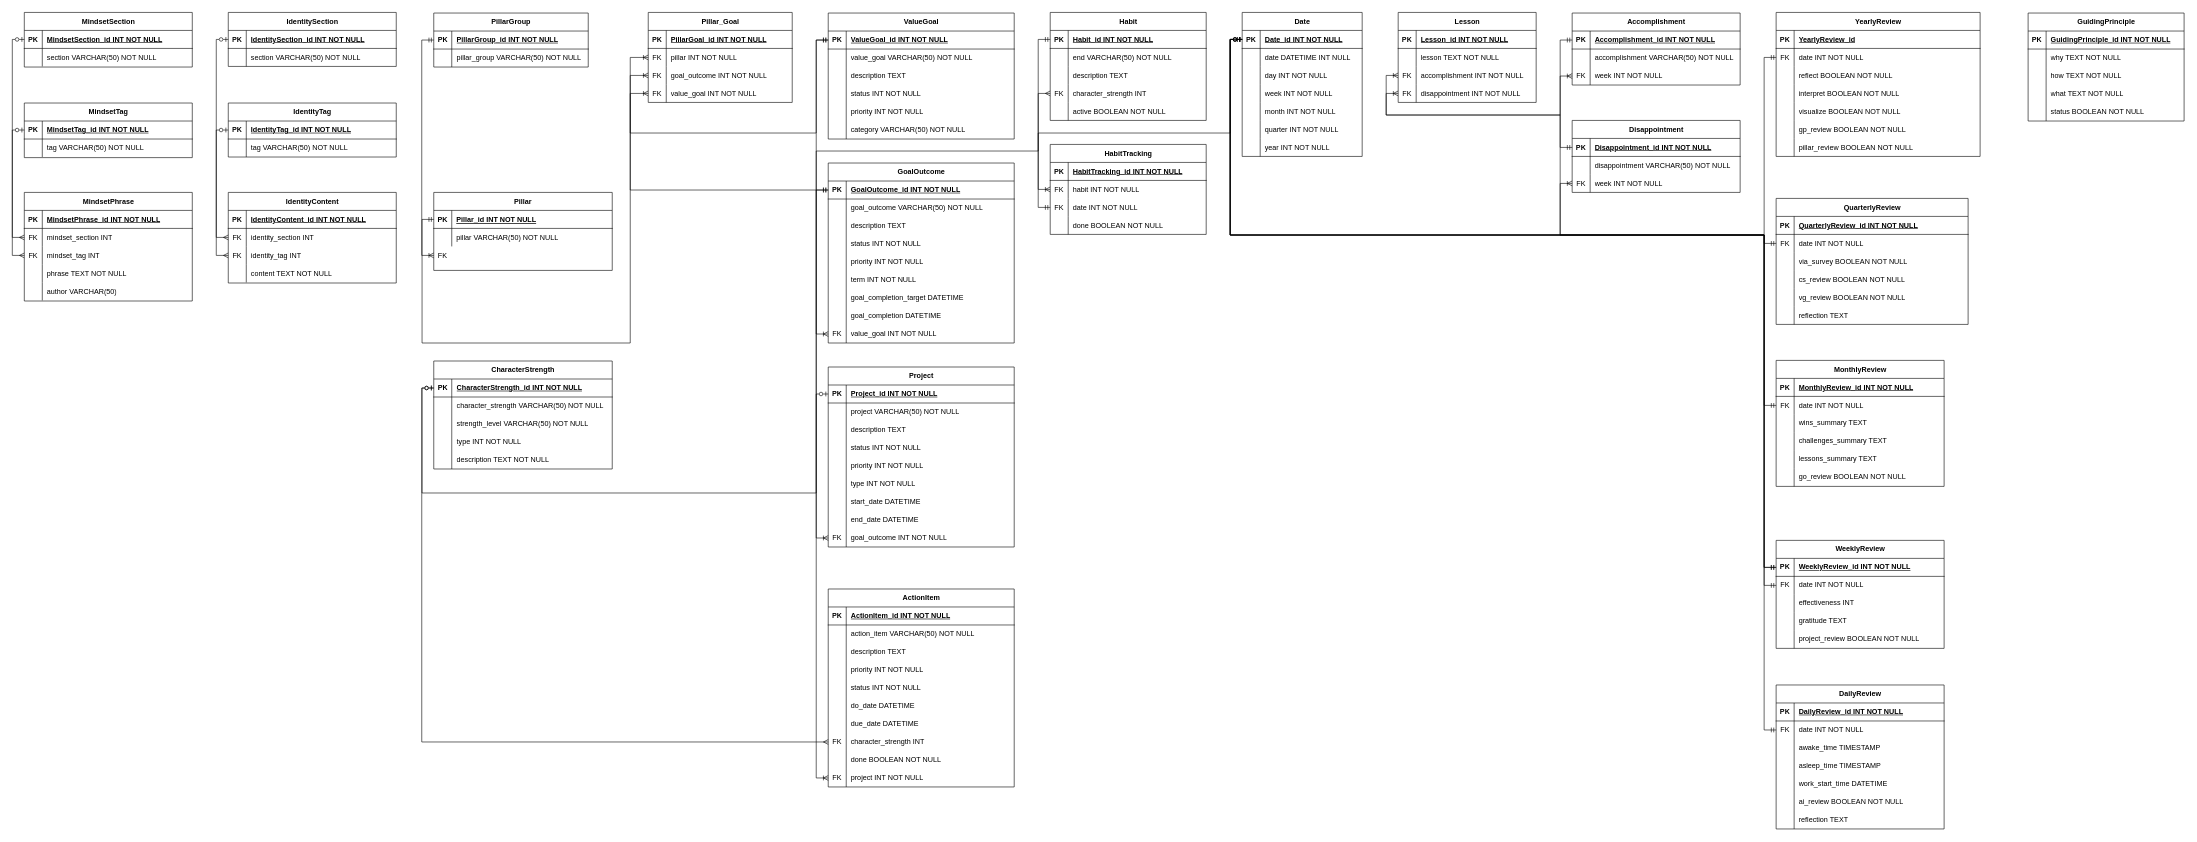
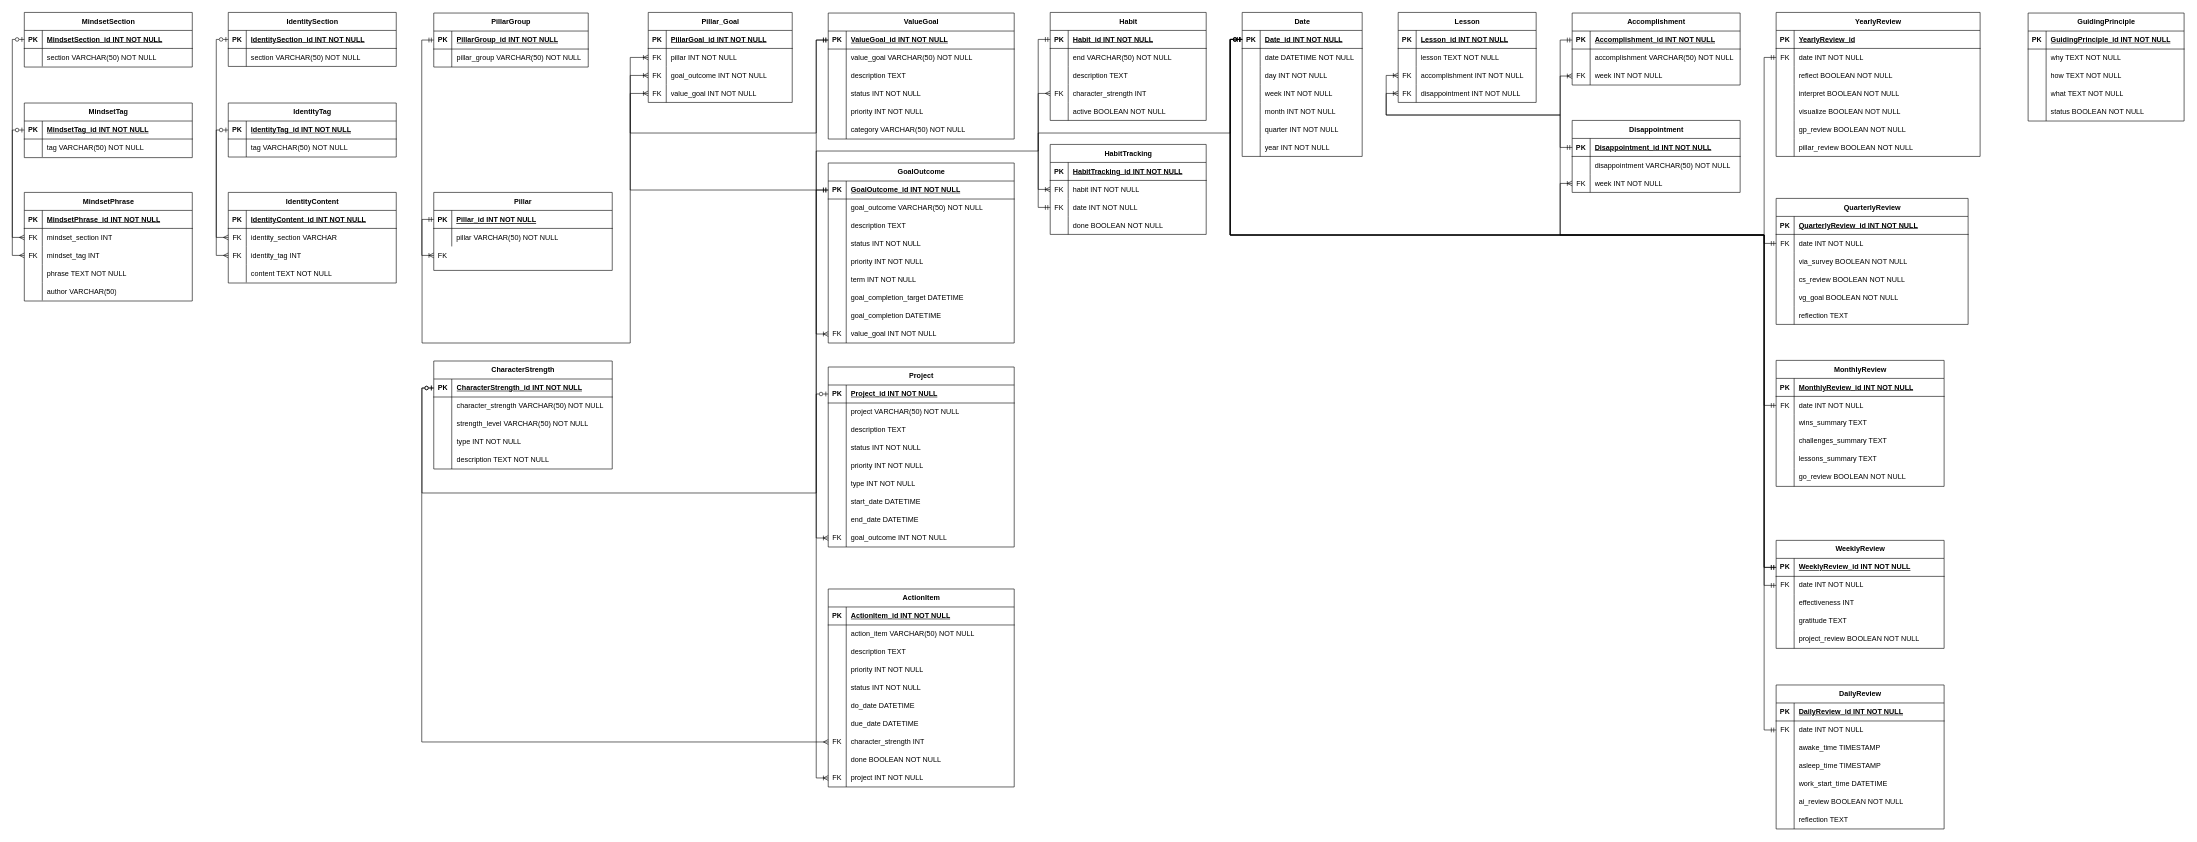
node "date DATETIME INT NULL": label "date DATETIME INT NULL" -> "date DATETIME NOT NULL"
node "identity_section INT": label "identity_section INT" -> "identity_section VARCHAR"
node "vg_review BOOLEAN NOT NULL": label "vg_review BOOLEAN NOT NULL" -> "vg_goal BOOLEAN NOT NULL"
